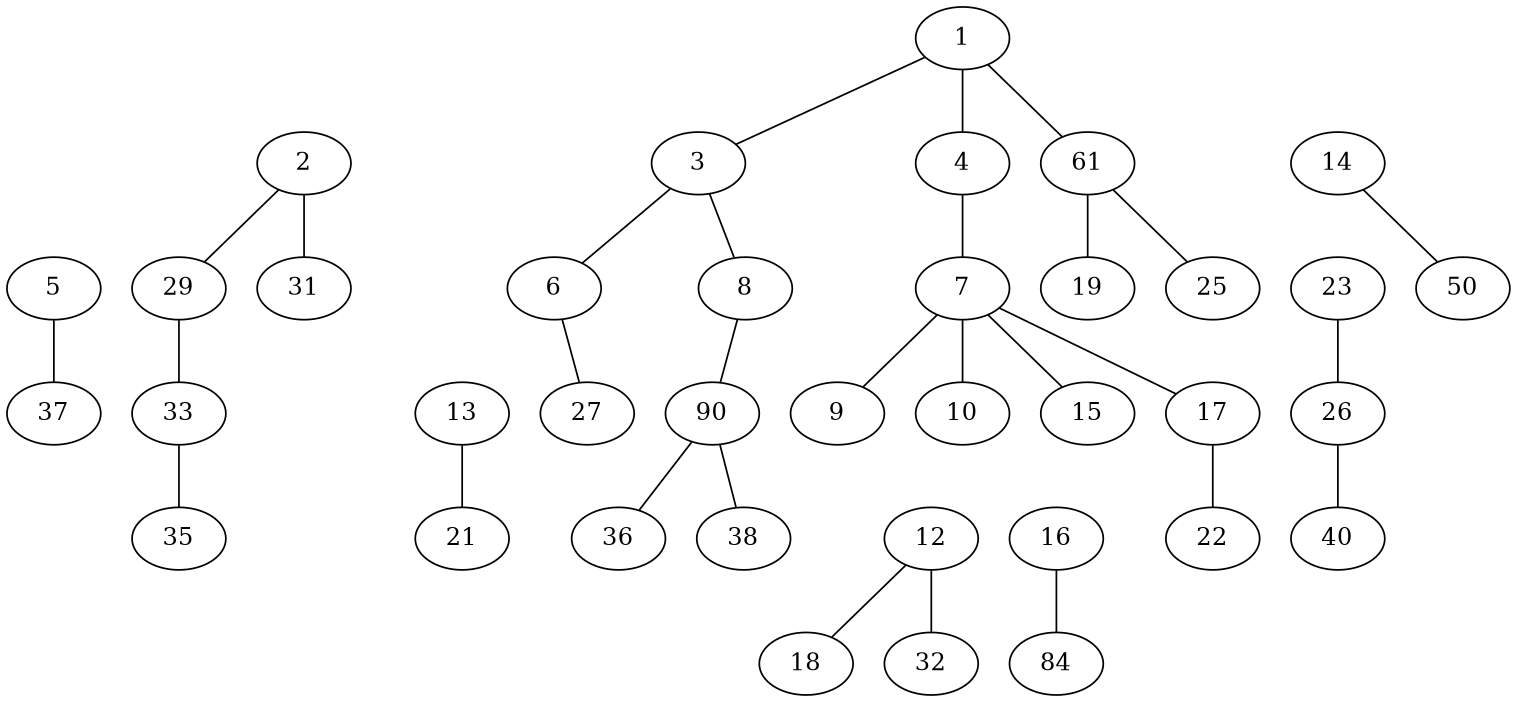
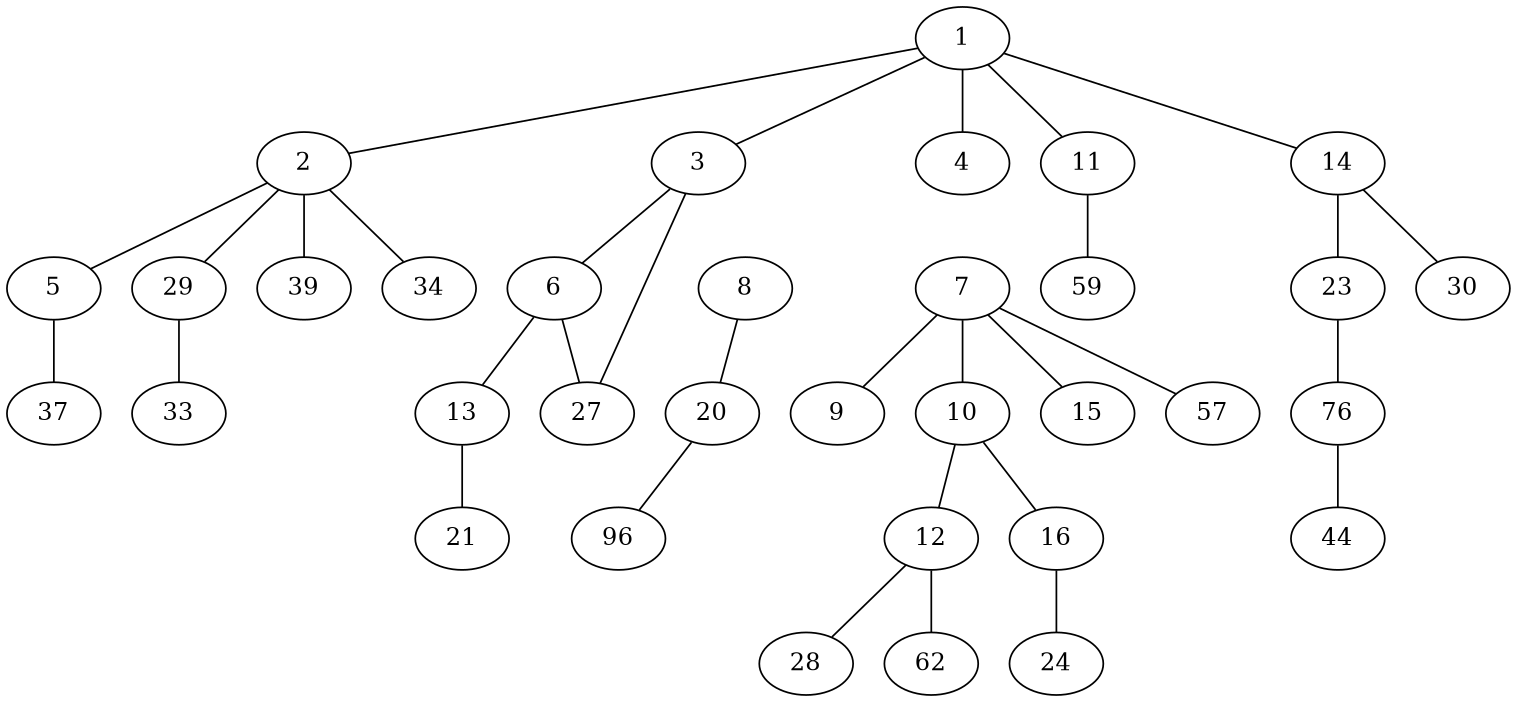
edge "1" -- "2": added
edge "1" -- "14": added
node "61": label "61" -> "11"
edge "2" -- "5": added
edge "3" -- "8": now "3" -- "27"
edge "4" -- "7": removed
edge "14" -- "23": added
node "31": label "31" -> "39"
node "34": added
node "19": label "19" -> "59"
node "25": removed
node "50": label "50" -> "30"
edge "6" -- "13": added
node "90": label "90" -> "20"
node "17": label "17" -> "57"
node "26": label "26" -> "76"
edge "10" -- "12": added
edge "10" -- "16": added
node "35": removed
node "36": label "36" -> "96"
node "38": removed
node "22": removed
node "40": label "40" -> "44"
node "18": label "18" -> "28"
node "32": label "32" -> "62"
node "84": label "84" -> "24"
